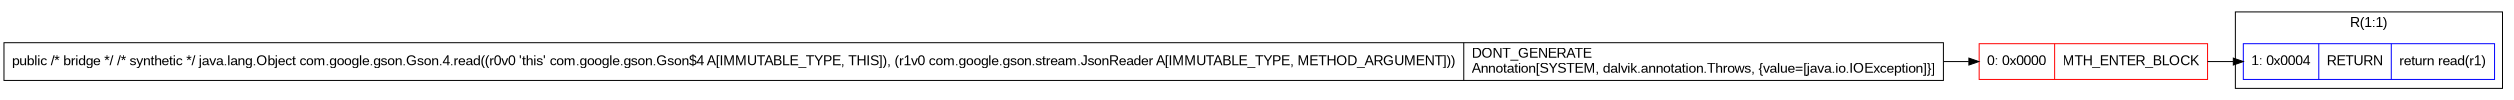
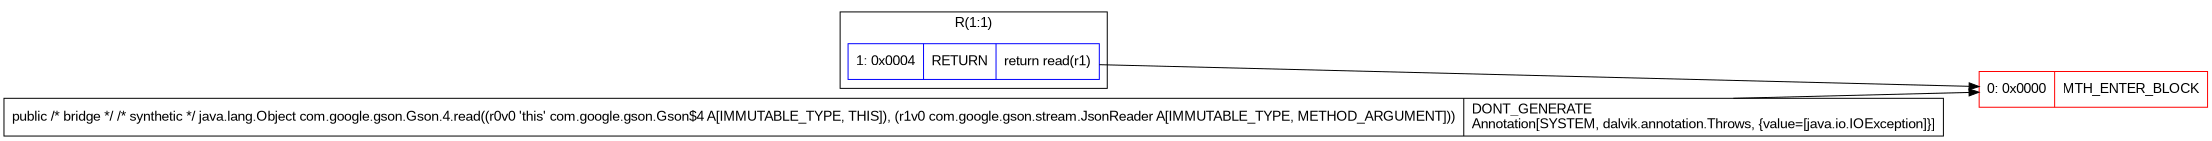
edge "0: 0x0000" -> "1: 0x0004": reversed
